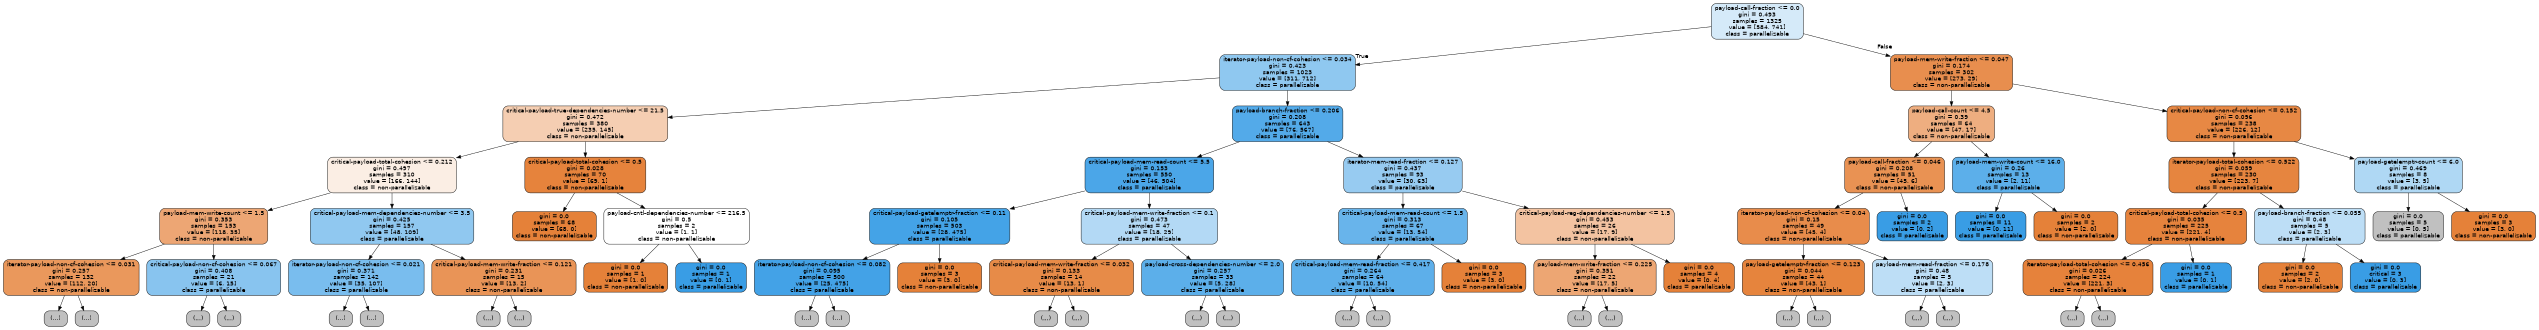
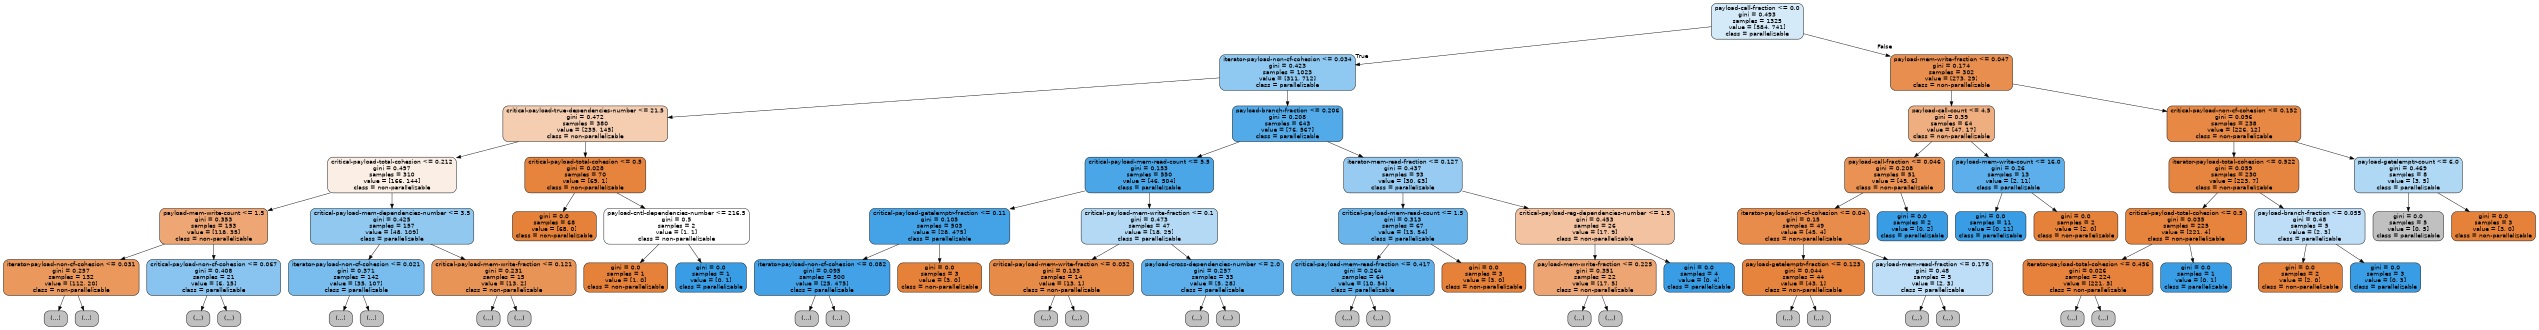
node "gini = 0.0 samples = 4 value = [0, 4] class = parallelizable": fillcolor #e58139ff -> #399de5ff
node "gini = 0.0 critical = 3 value = [0, 3] class = parallelizable": label "gini = 0.0 critical = 3 value = [0, 3] class = parallelizable" -> "gini = 0.0 samples = 3 value = [0, 3] class = parallelizable"
